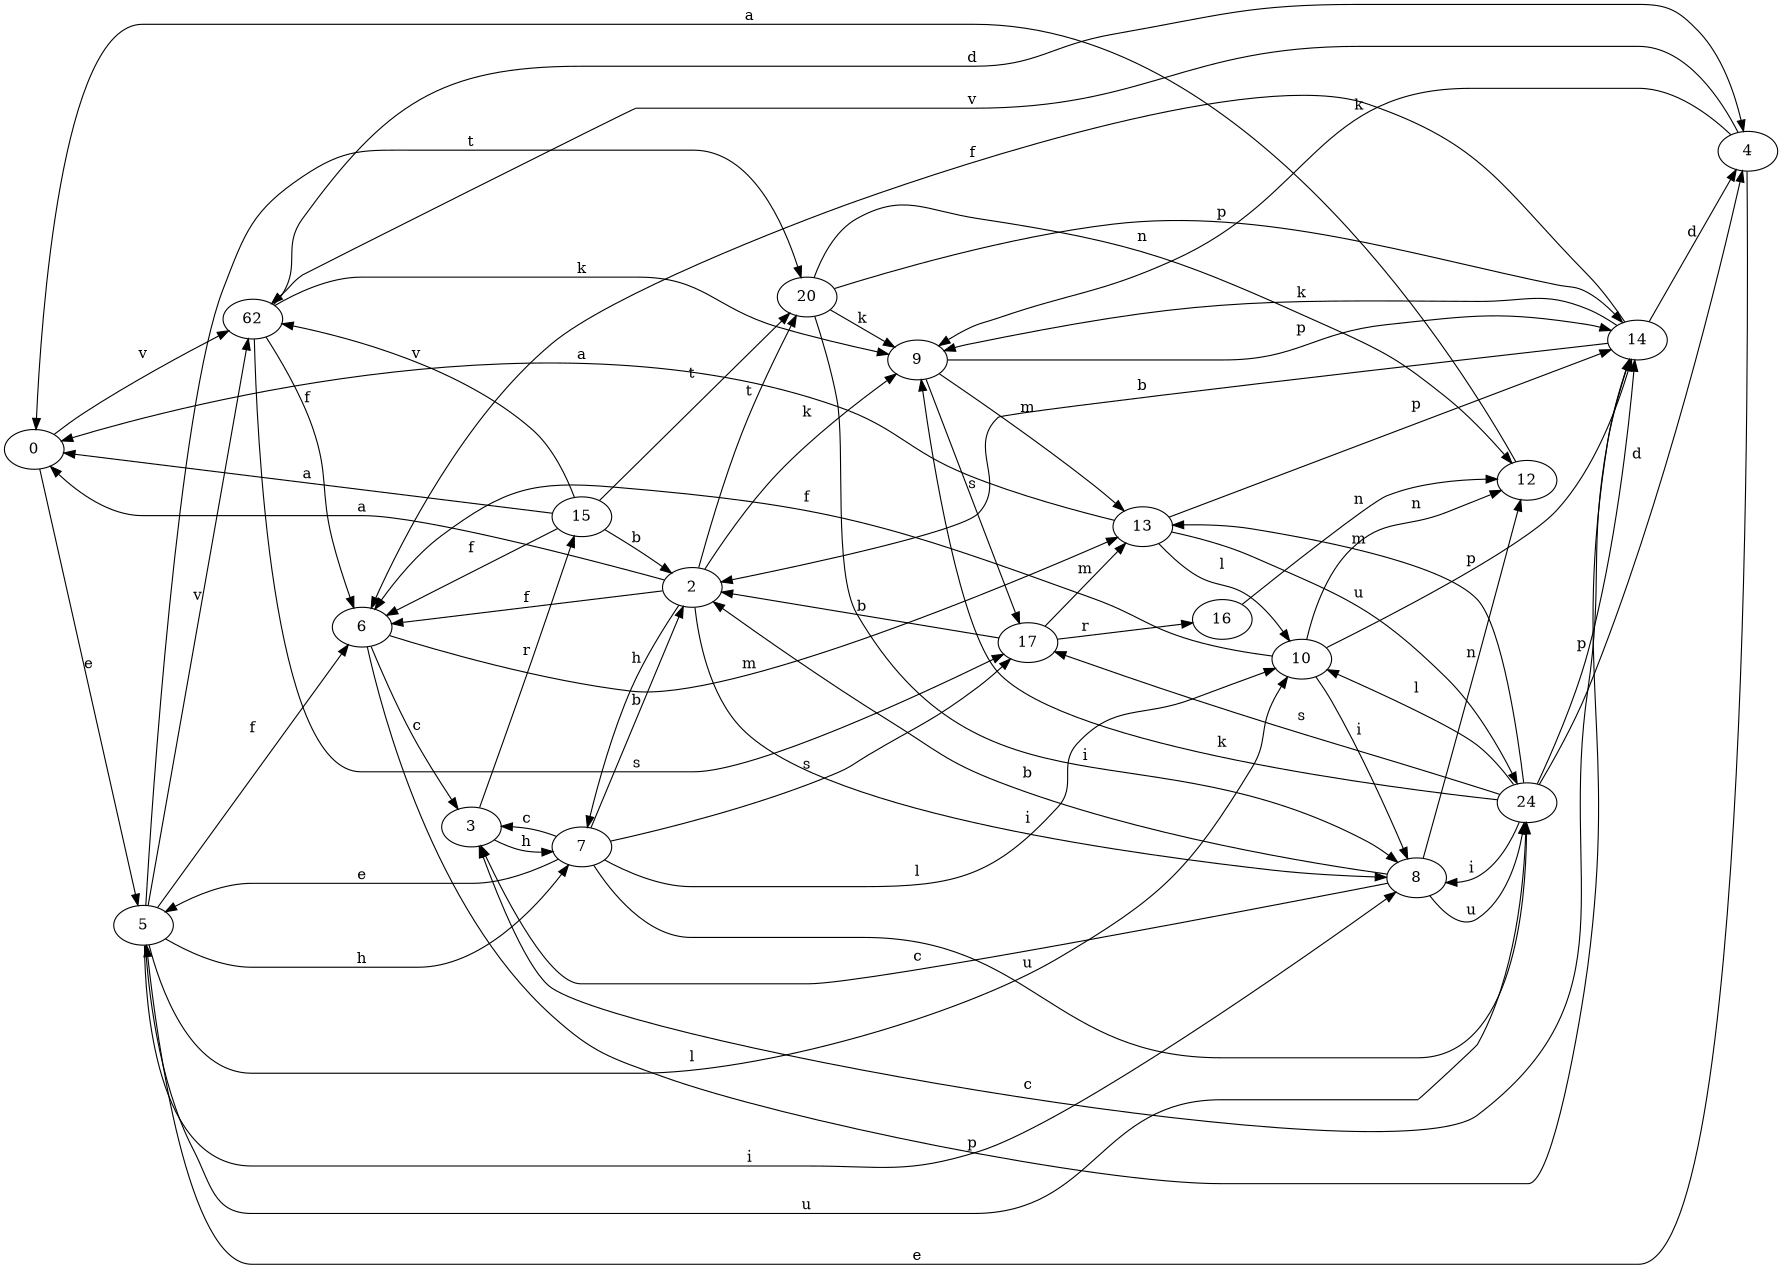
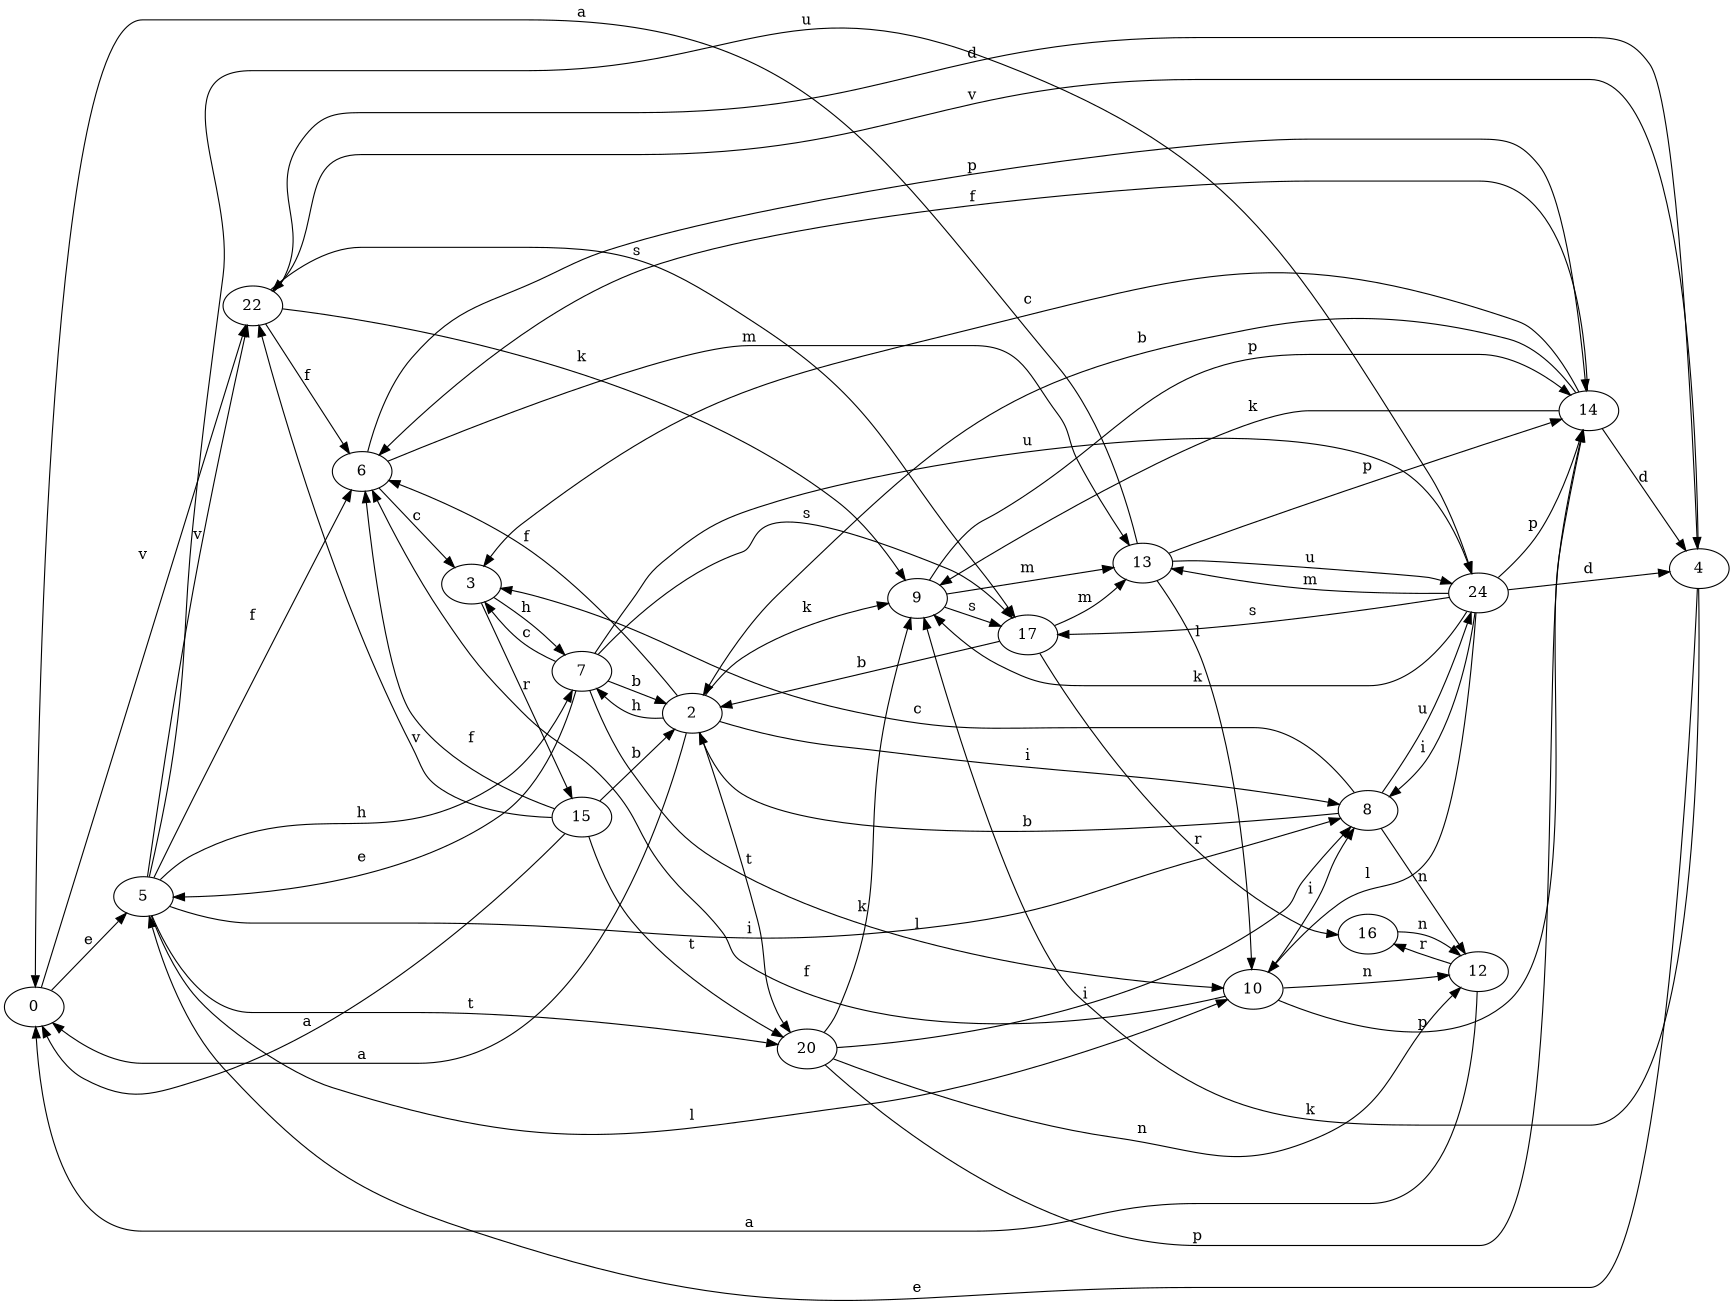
node "62": label "62" -> "22"
edge "12" -> "16": added, label "r"
